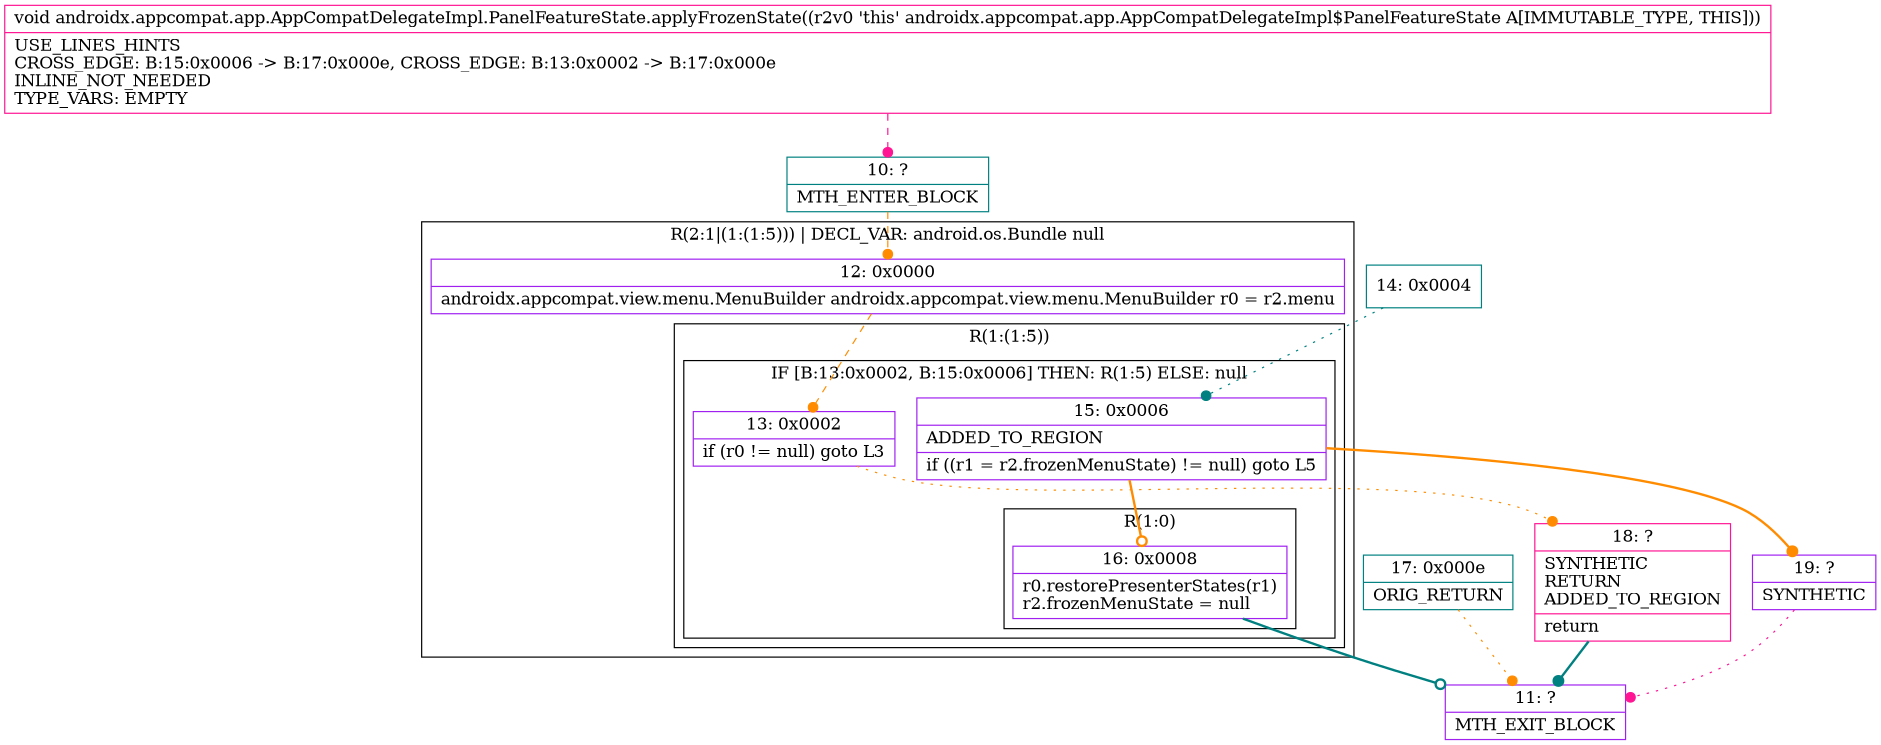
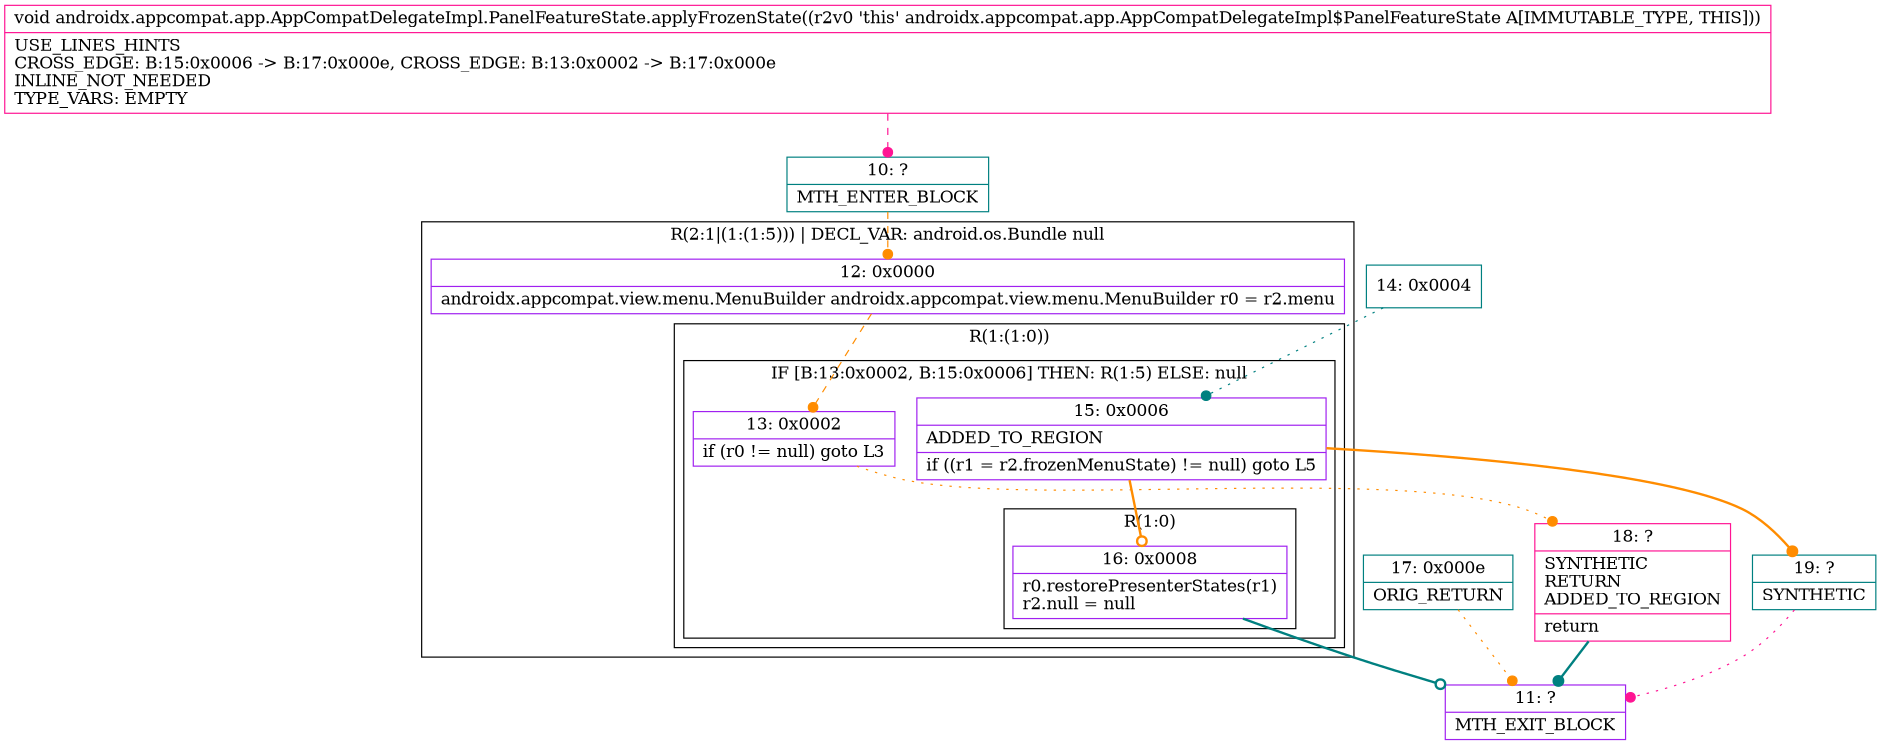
cluster "R(1:(1:5))": label "R(1:(1:5))" -> "R(1:(1:0))"
node "19: ?": color purple -> teal
node "16: 0x0008": text "r2.frozenMenuState = null" -> "r2.null = null"
